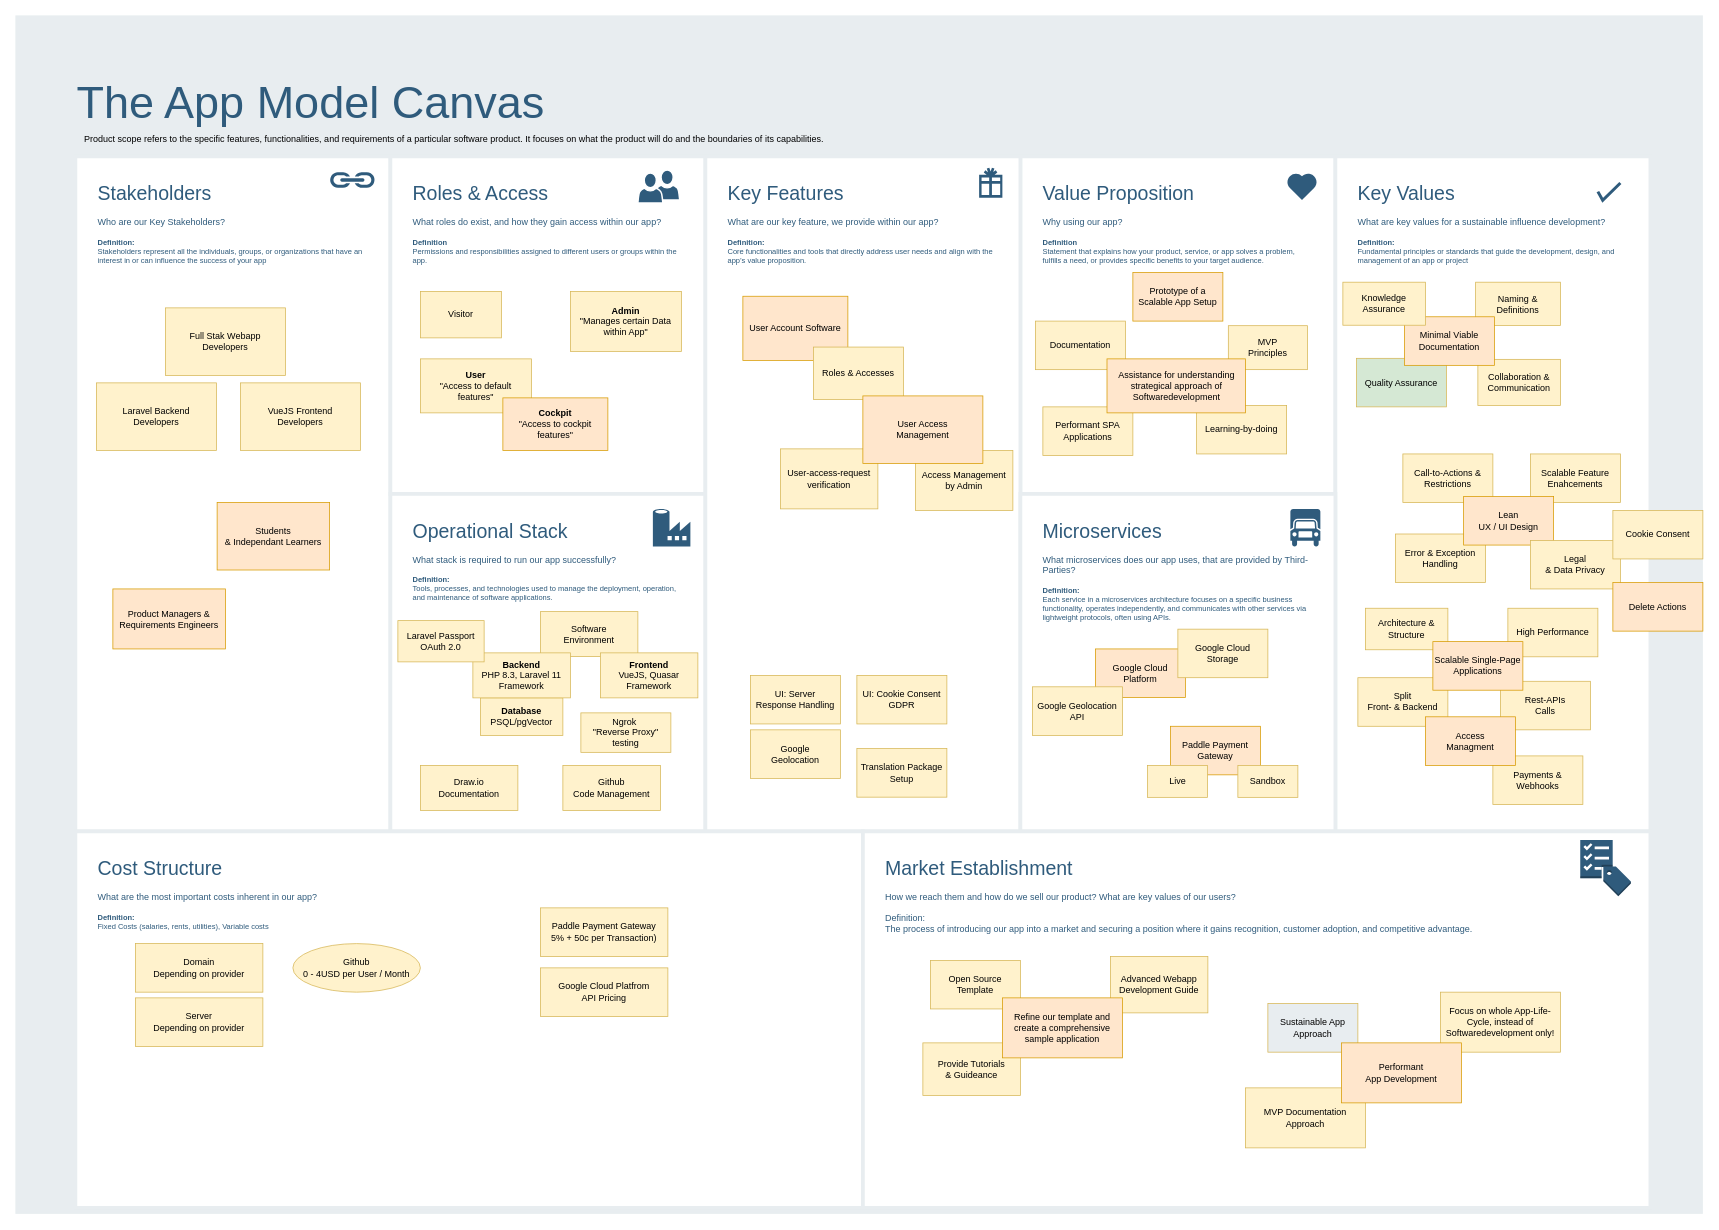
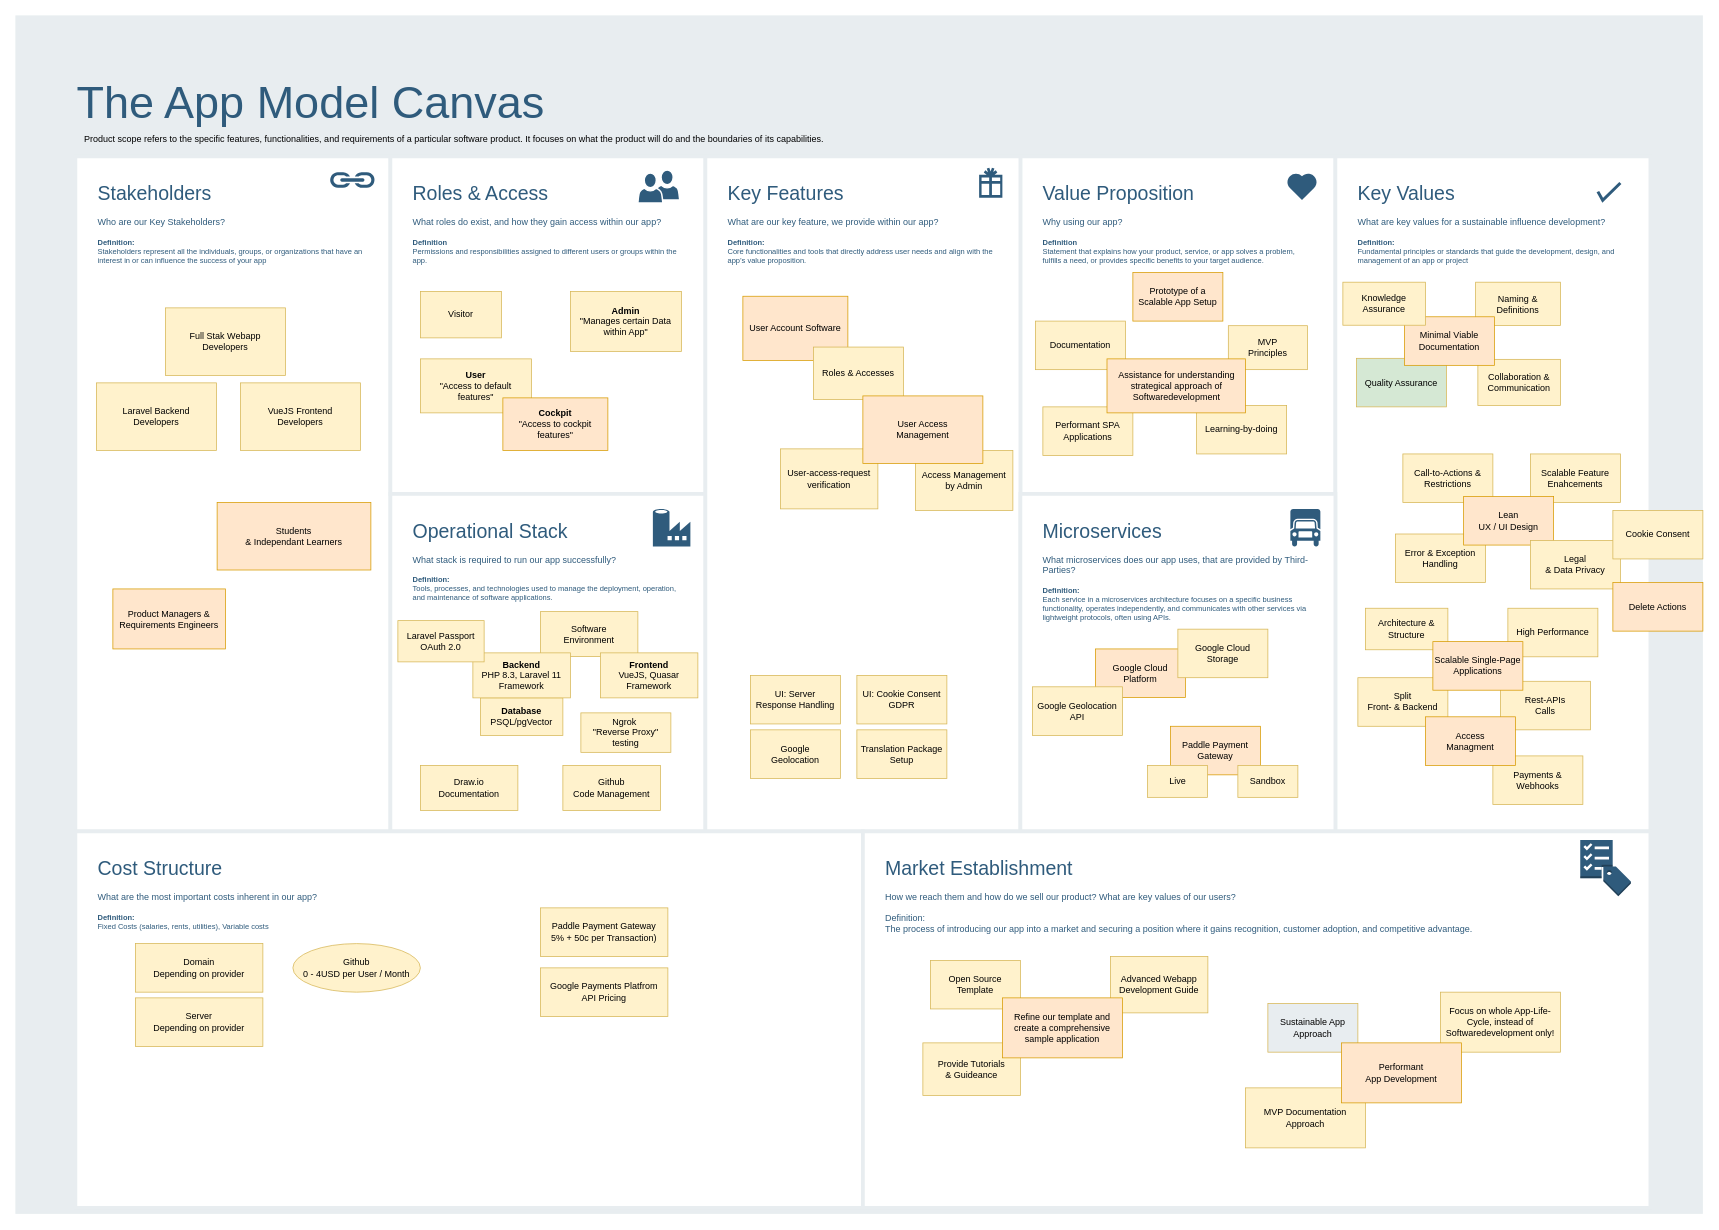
node "Students & Independant Learners": size 113x68 -> 154x68
node "Translation Package Setup": moved (902, 773) -> (902, 754)
node "Google Cloud Platfrom API Pricing": label "Google Cloud Platfrom API Pricing" -> "Google Payments Platfrom API Pricing"
